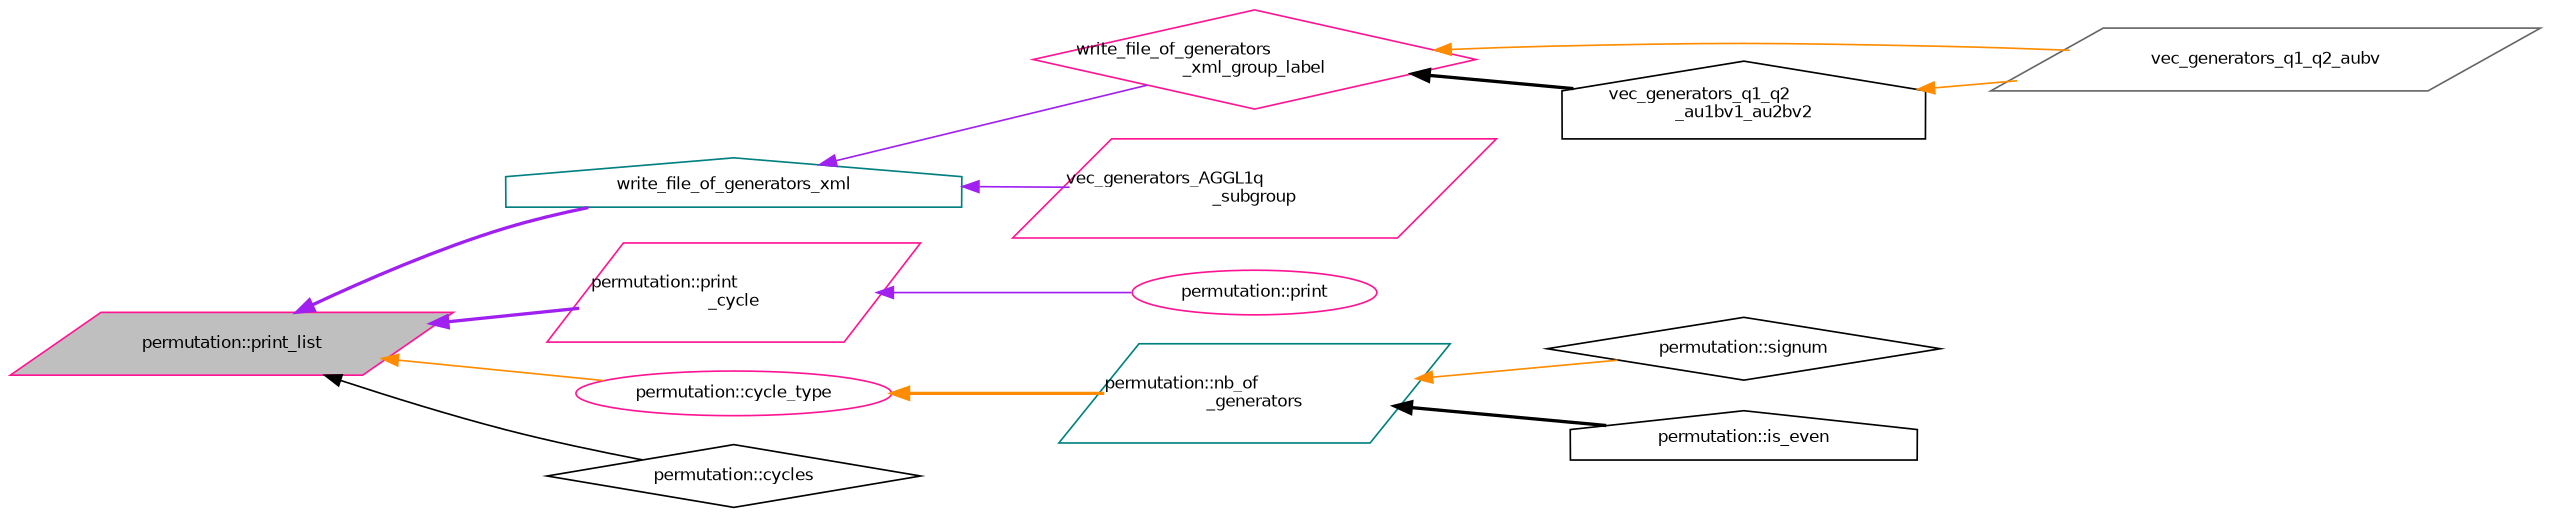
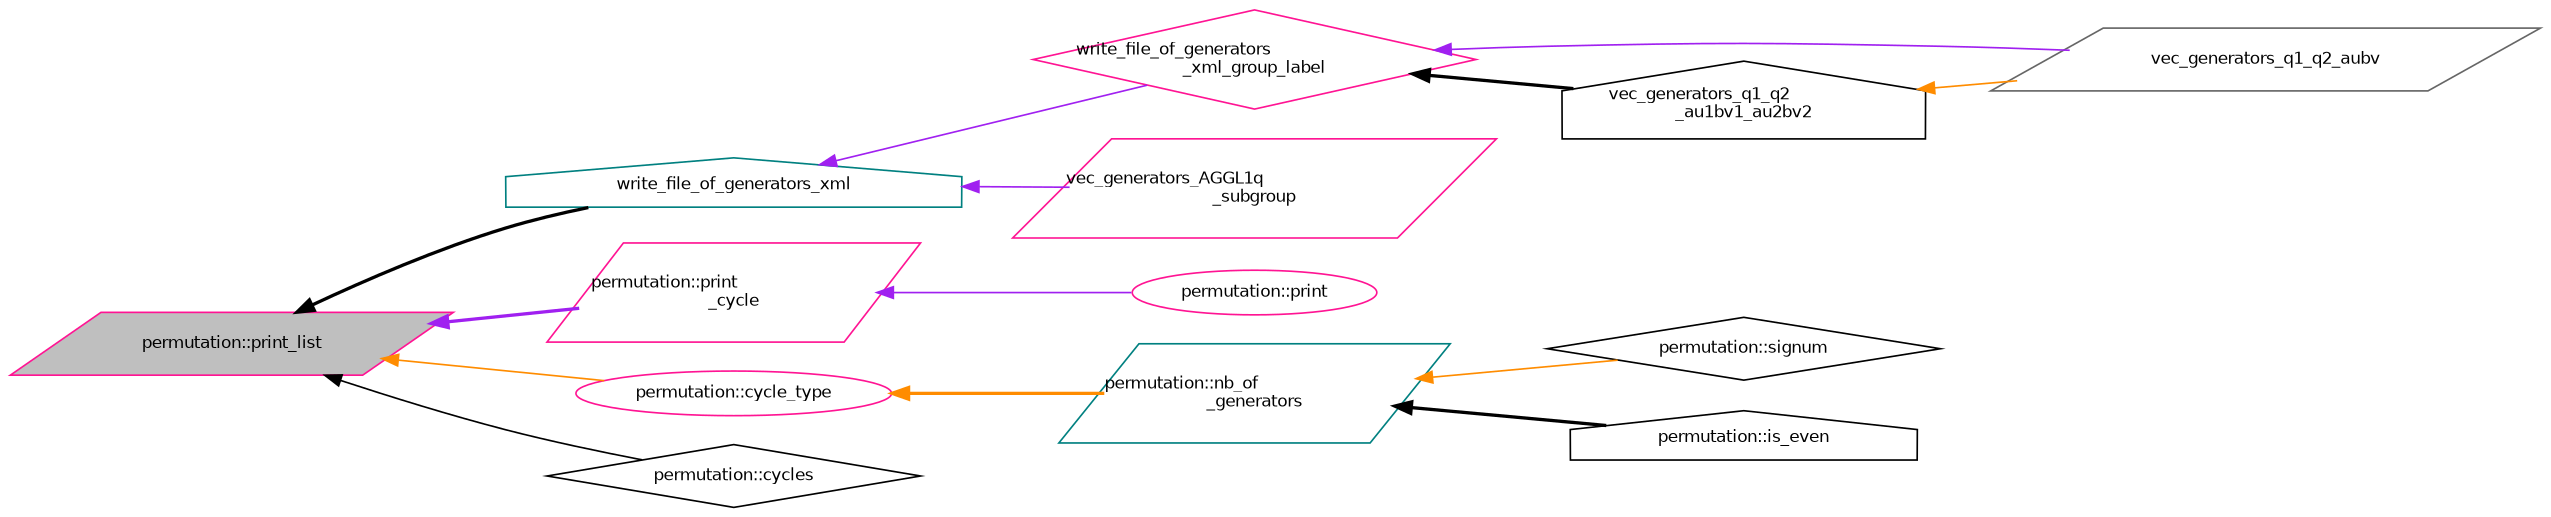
edge "vec_generators_q1_q2_aubv" -> "write_file_of_generators _xml_group_label": color darkorange -> purple
edge "write_file_of_generators_xml" -> "permutation::print_list": color purple -> black
